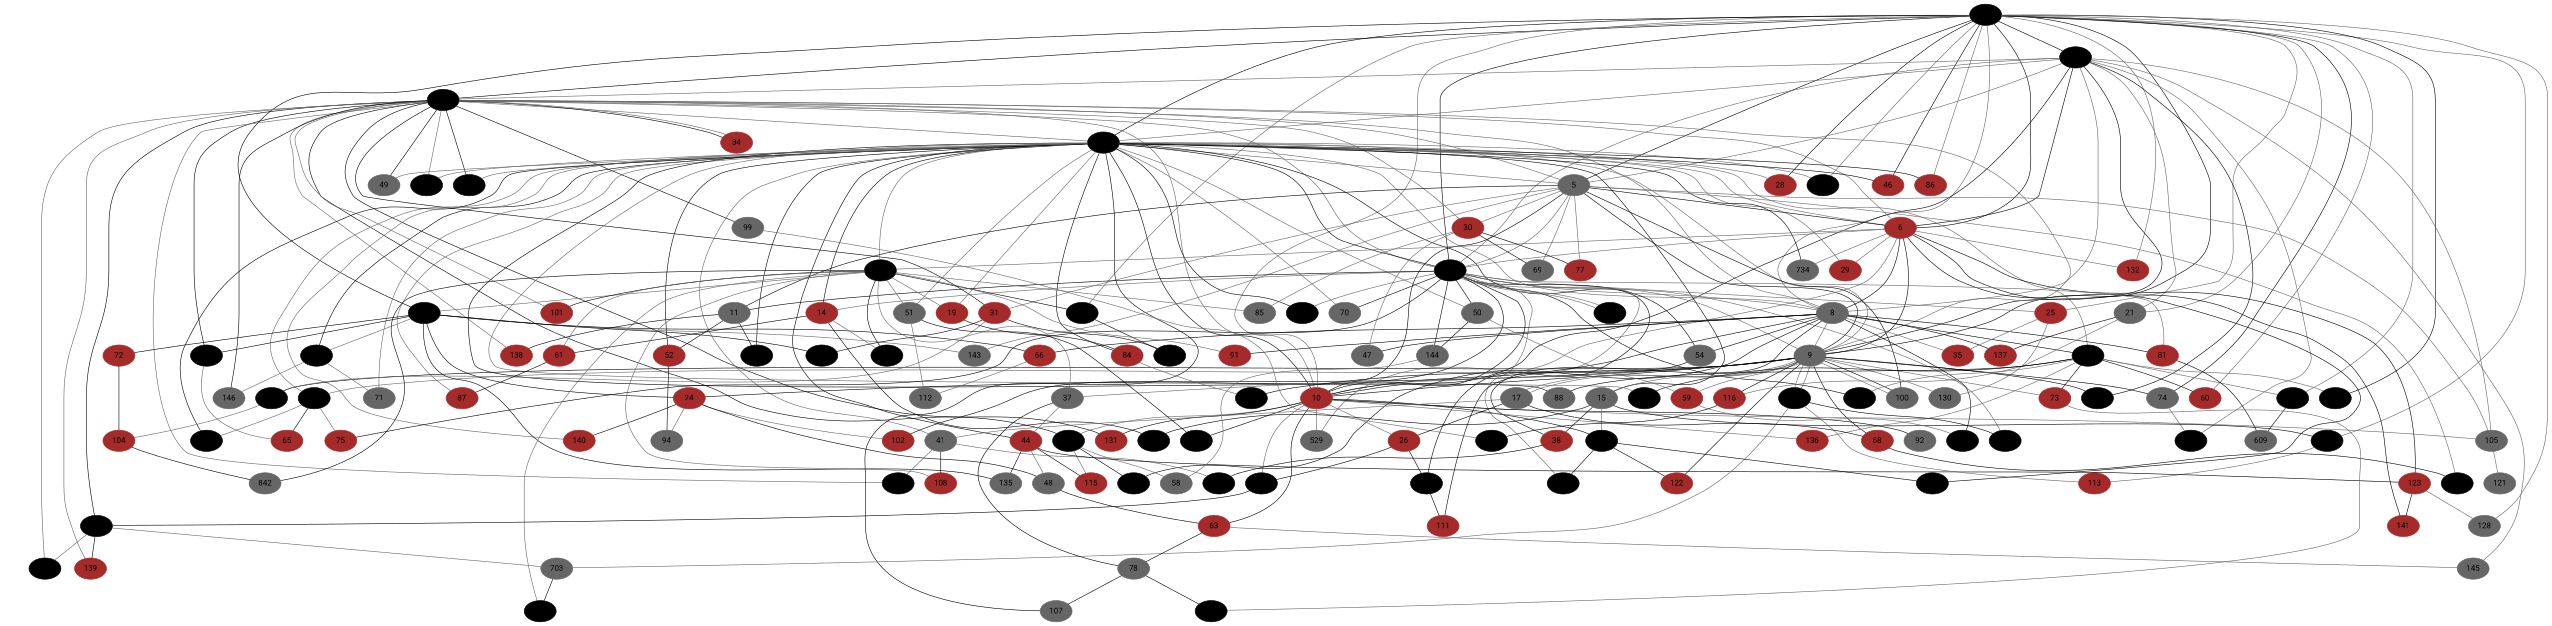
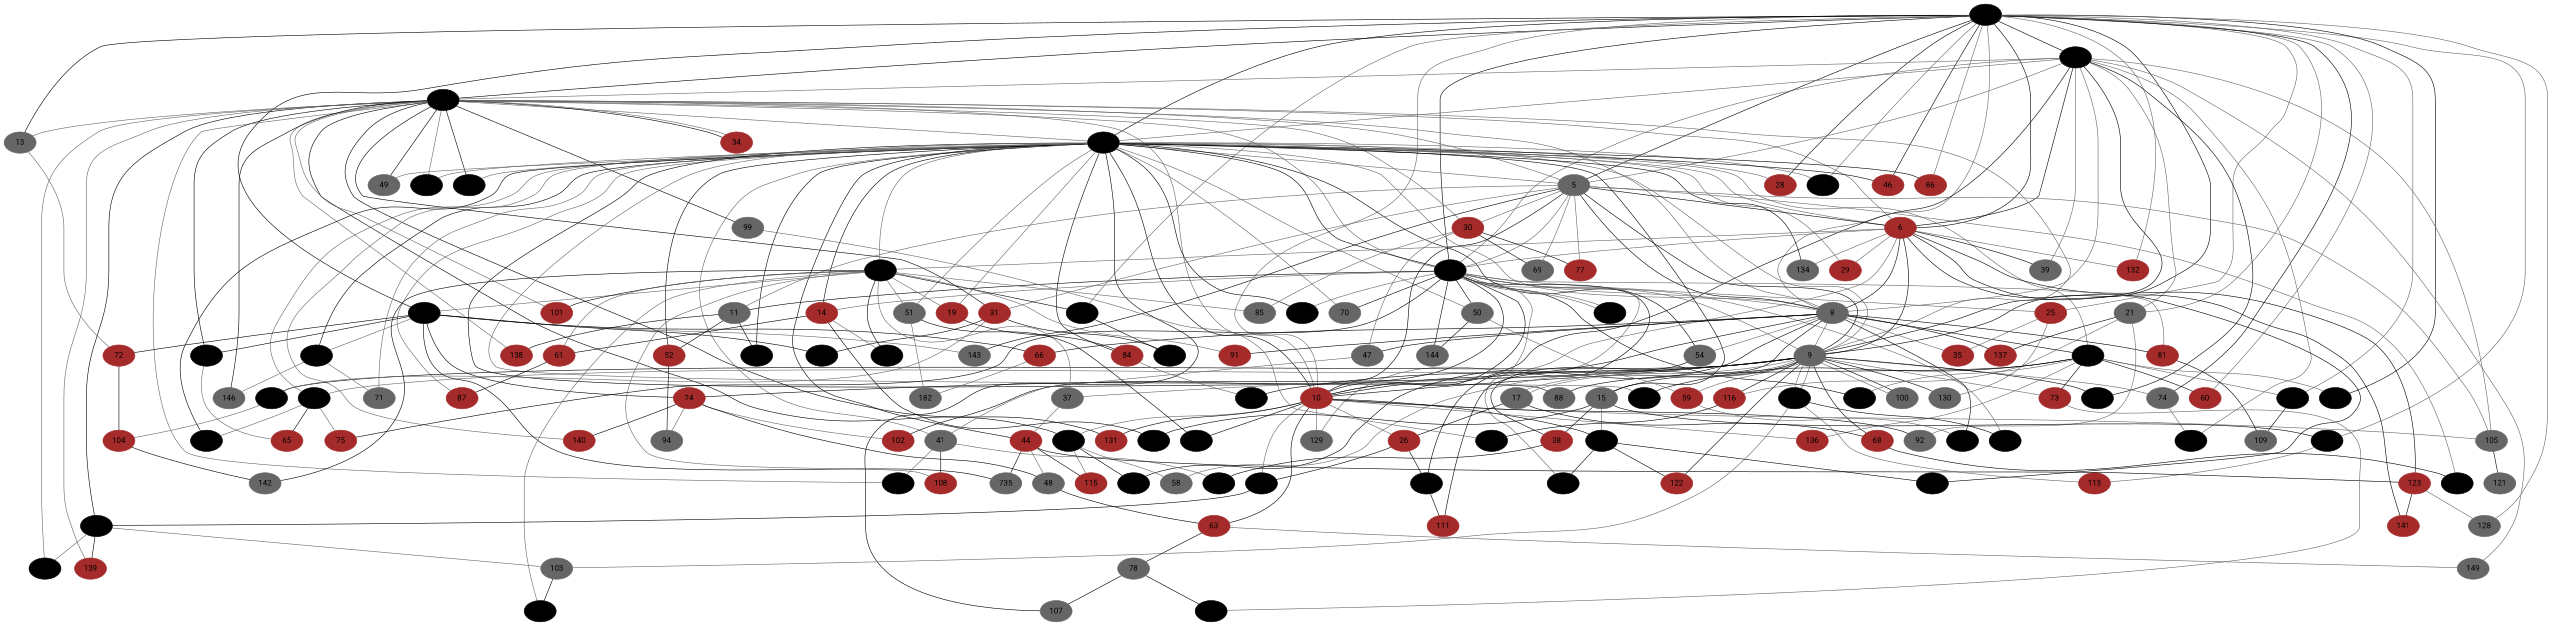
node "13": added
edge "5" -- "11": color black -> gray40
edge "5" -- "143": color gray40 -> black
edge "5" -- "100": now "5" -- "8"
node "734": label "734" -> "134"
node "39": added
edge "8" -- "54": color black -> gray40
edge "9" -- "130": color gray40 -> black
edge "144" -- "58": now "9" -- "58"
edge "9" -- "15": color gray40 -> black
edge "9" -- "74": color black -> gray40
node "112": label "112" -> "182"
edge "17" -- "41": now "47" -- "41"
edge "21" -- "92": added
node "529": label "529" -> "129"
node "609": label "609" -> "109"
edge "105" -- "121": color gray40 -> black
node "842": label "842" -> "142"
node "135": label "135" -> "735"
edge "37" -- "78": removed
node "703": label "703" -> "103"
node "145": label "145" -> "149"
